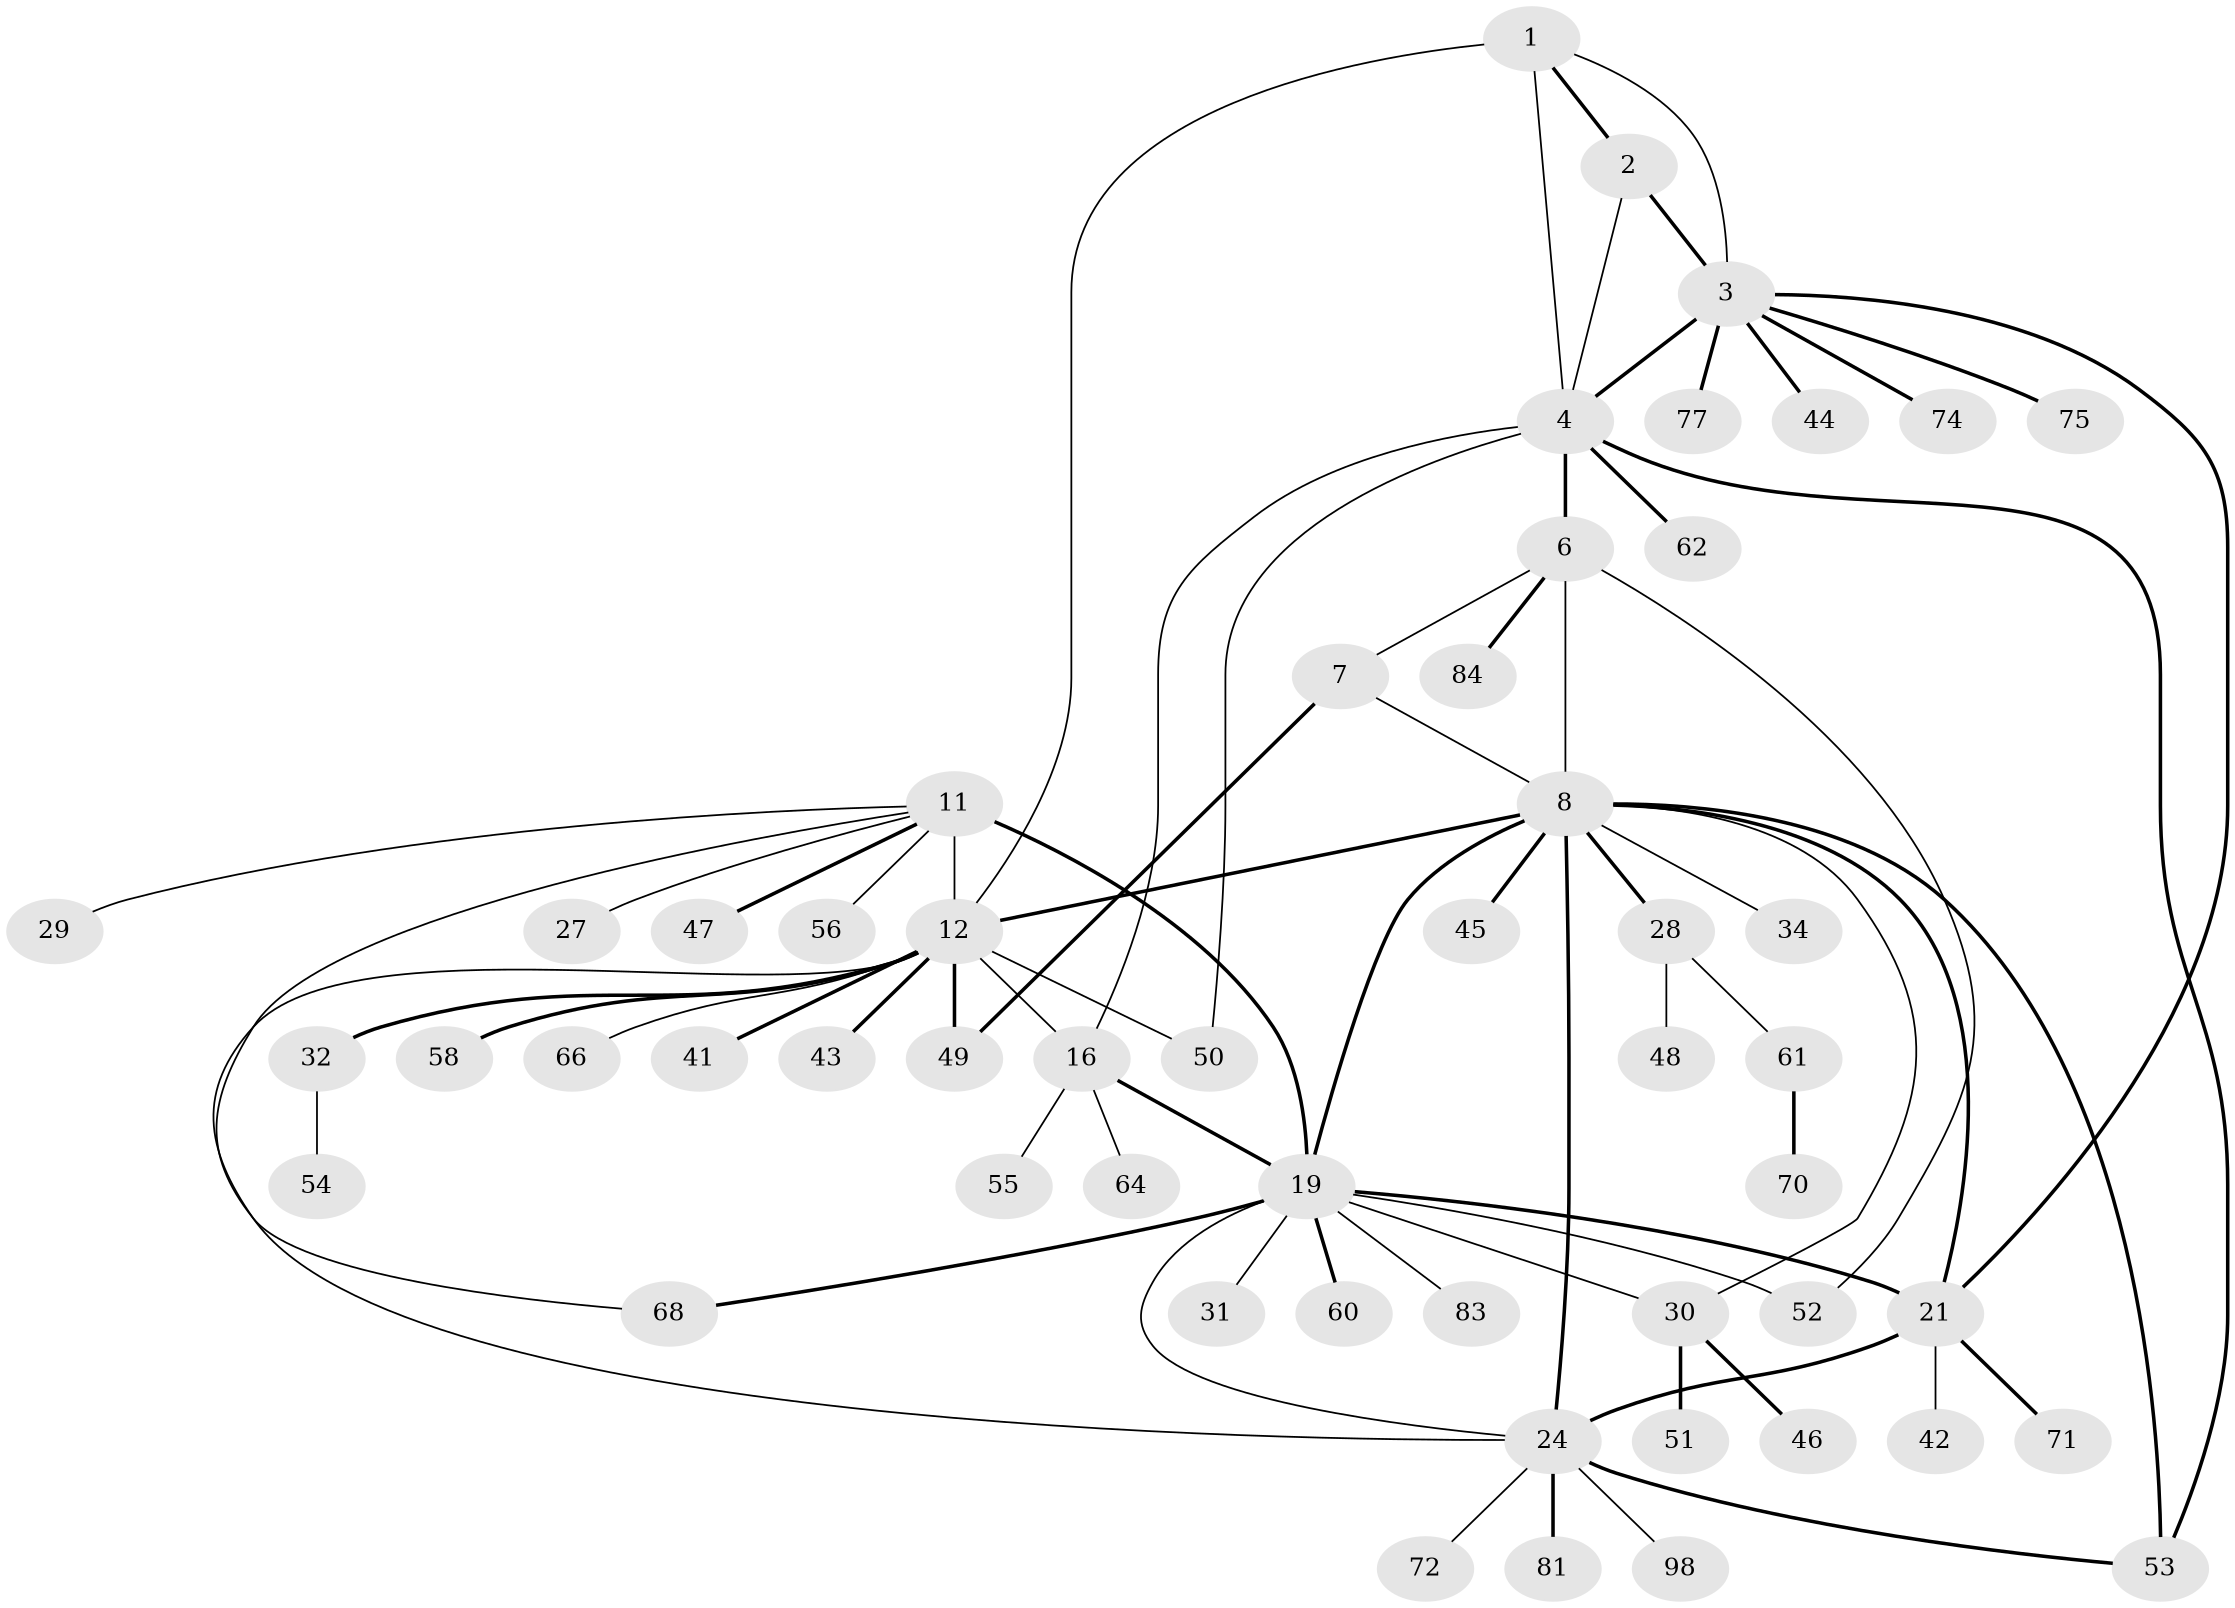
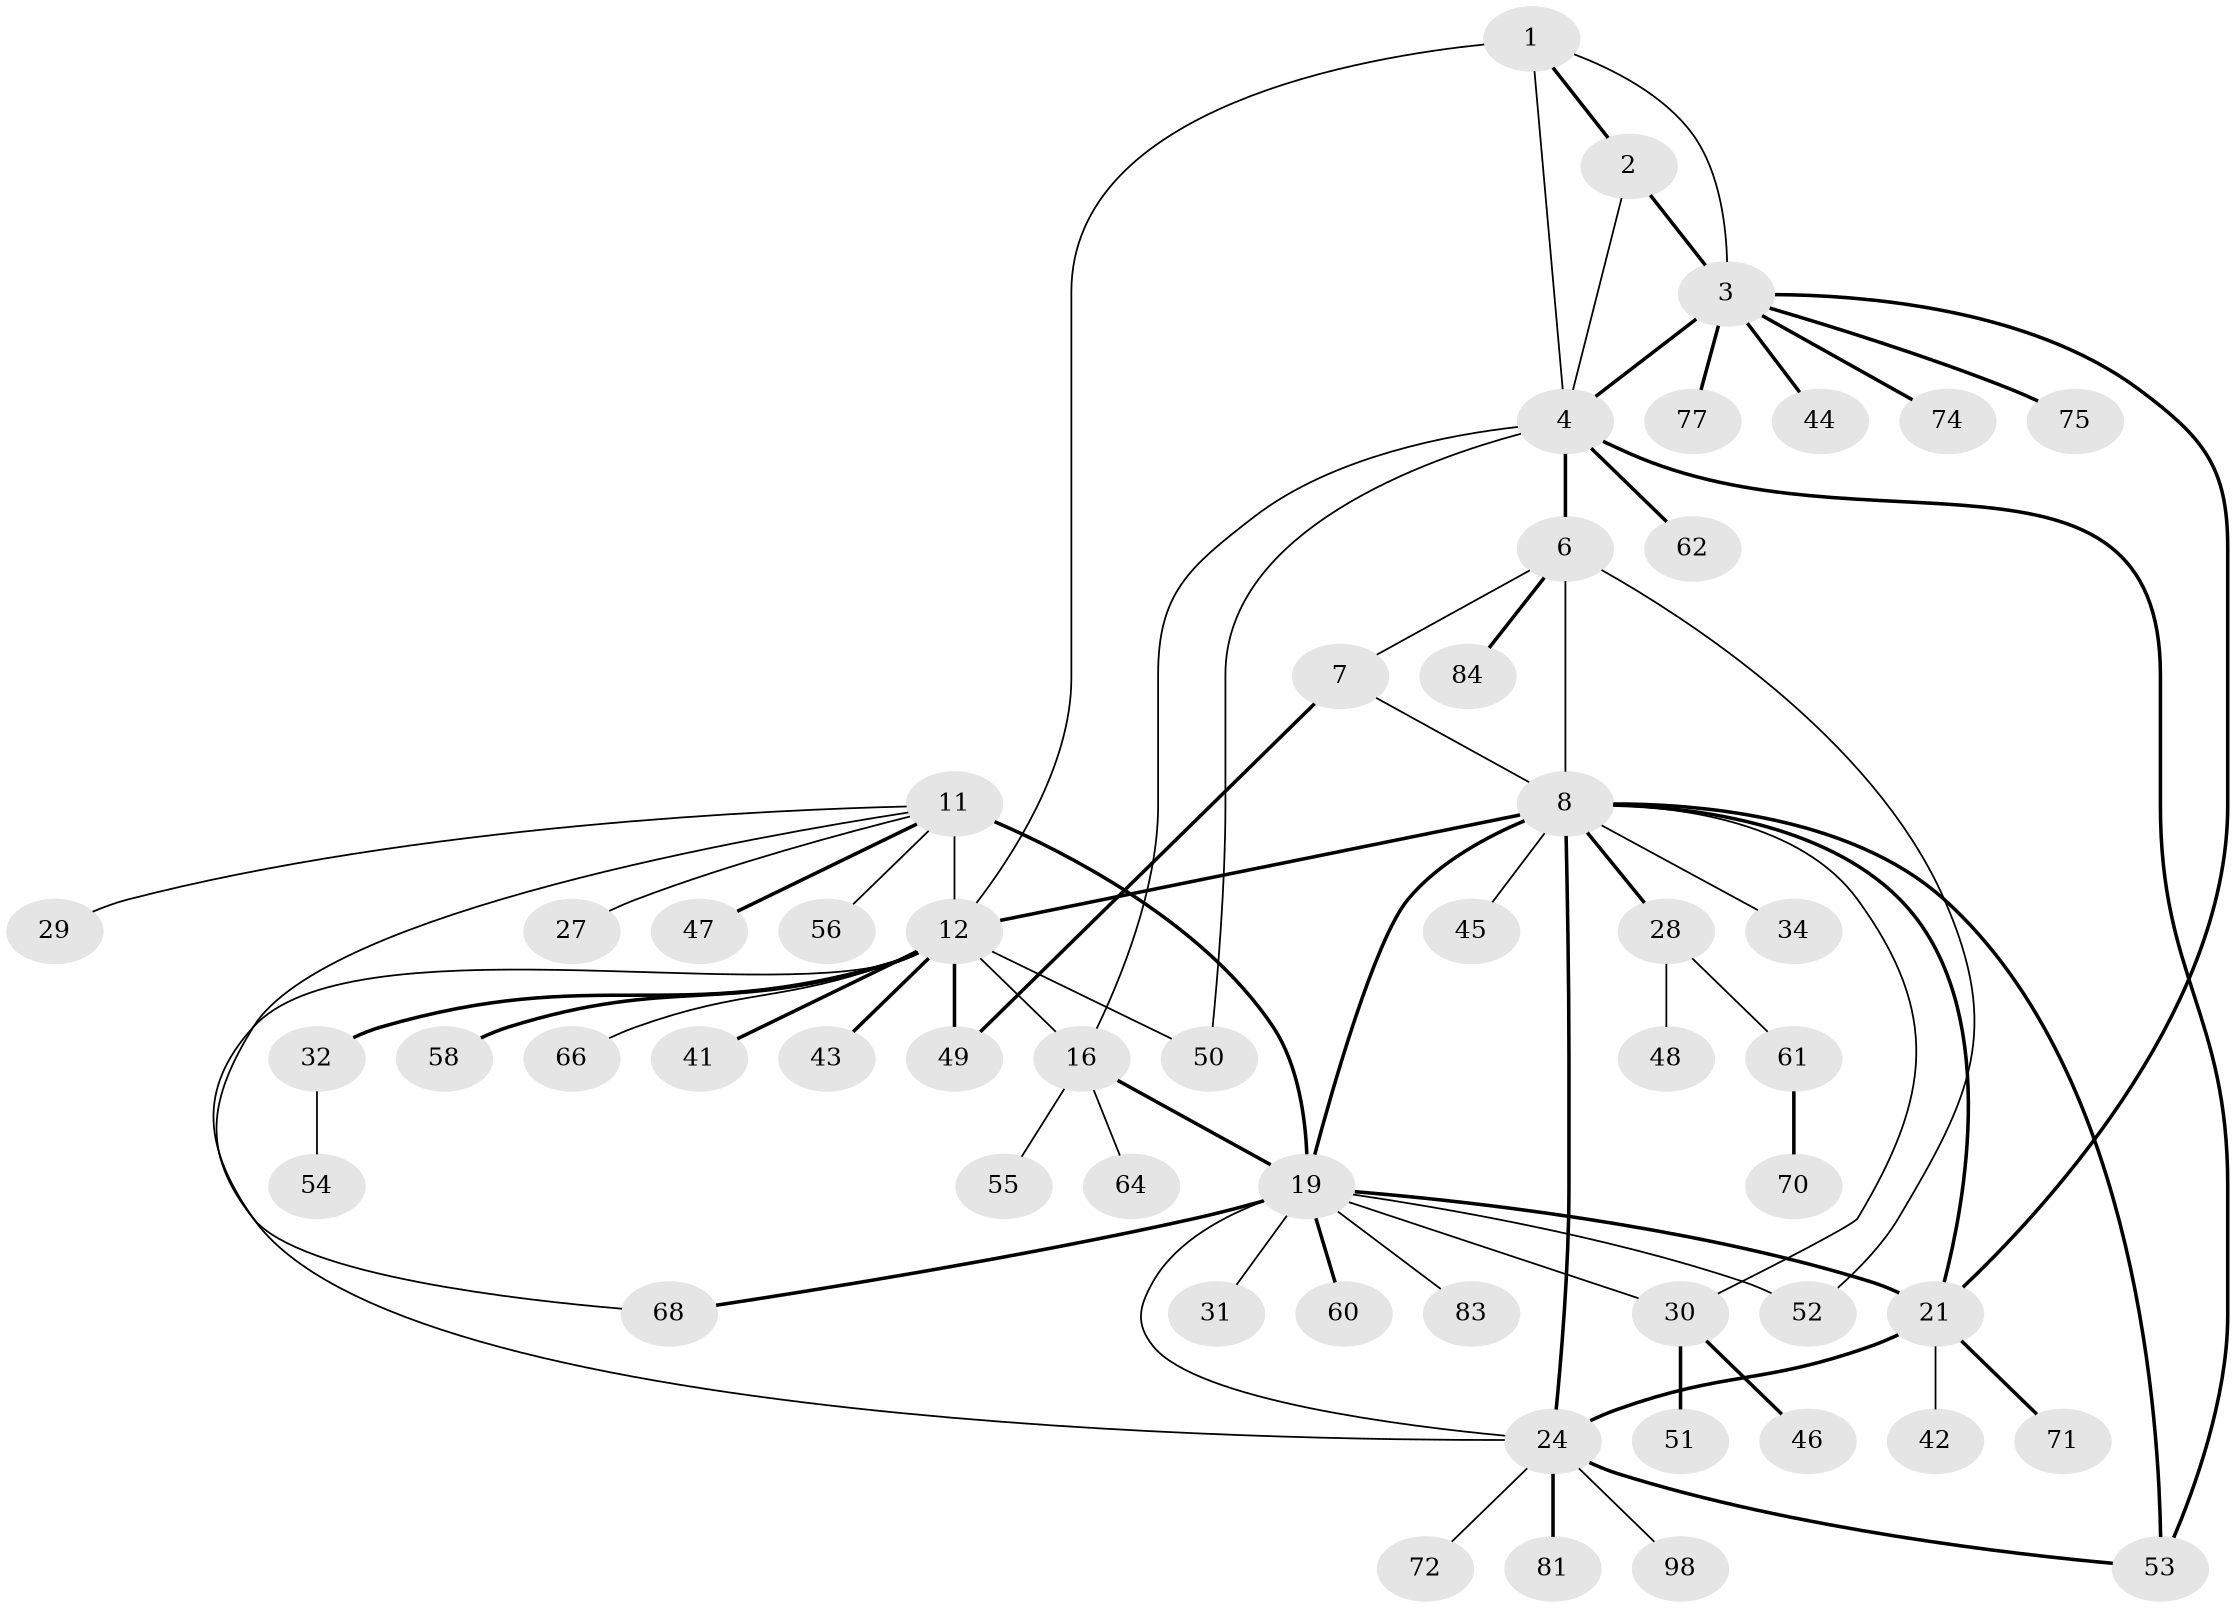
edge "8" -- "45": style bold -> solid
